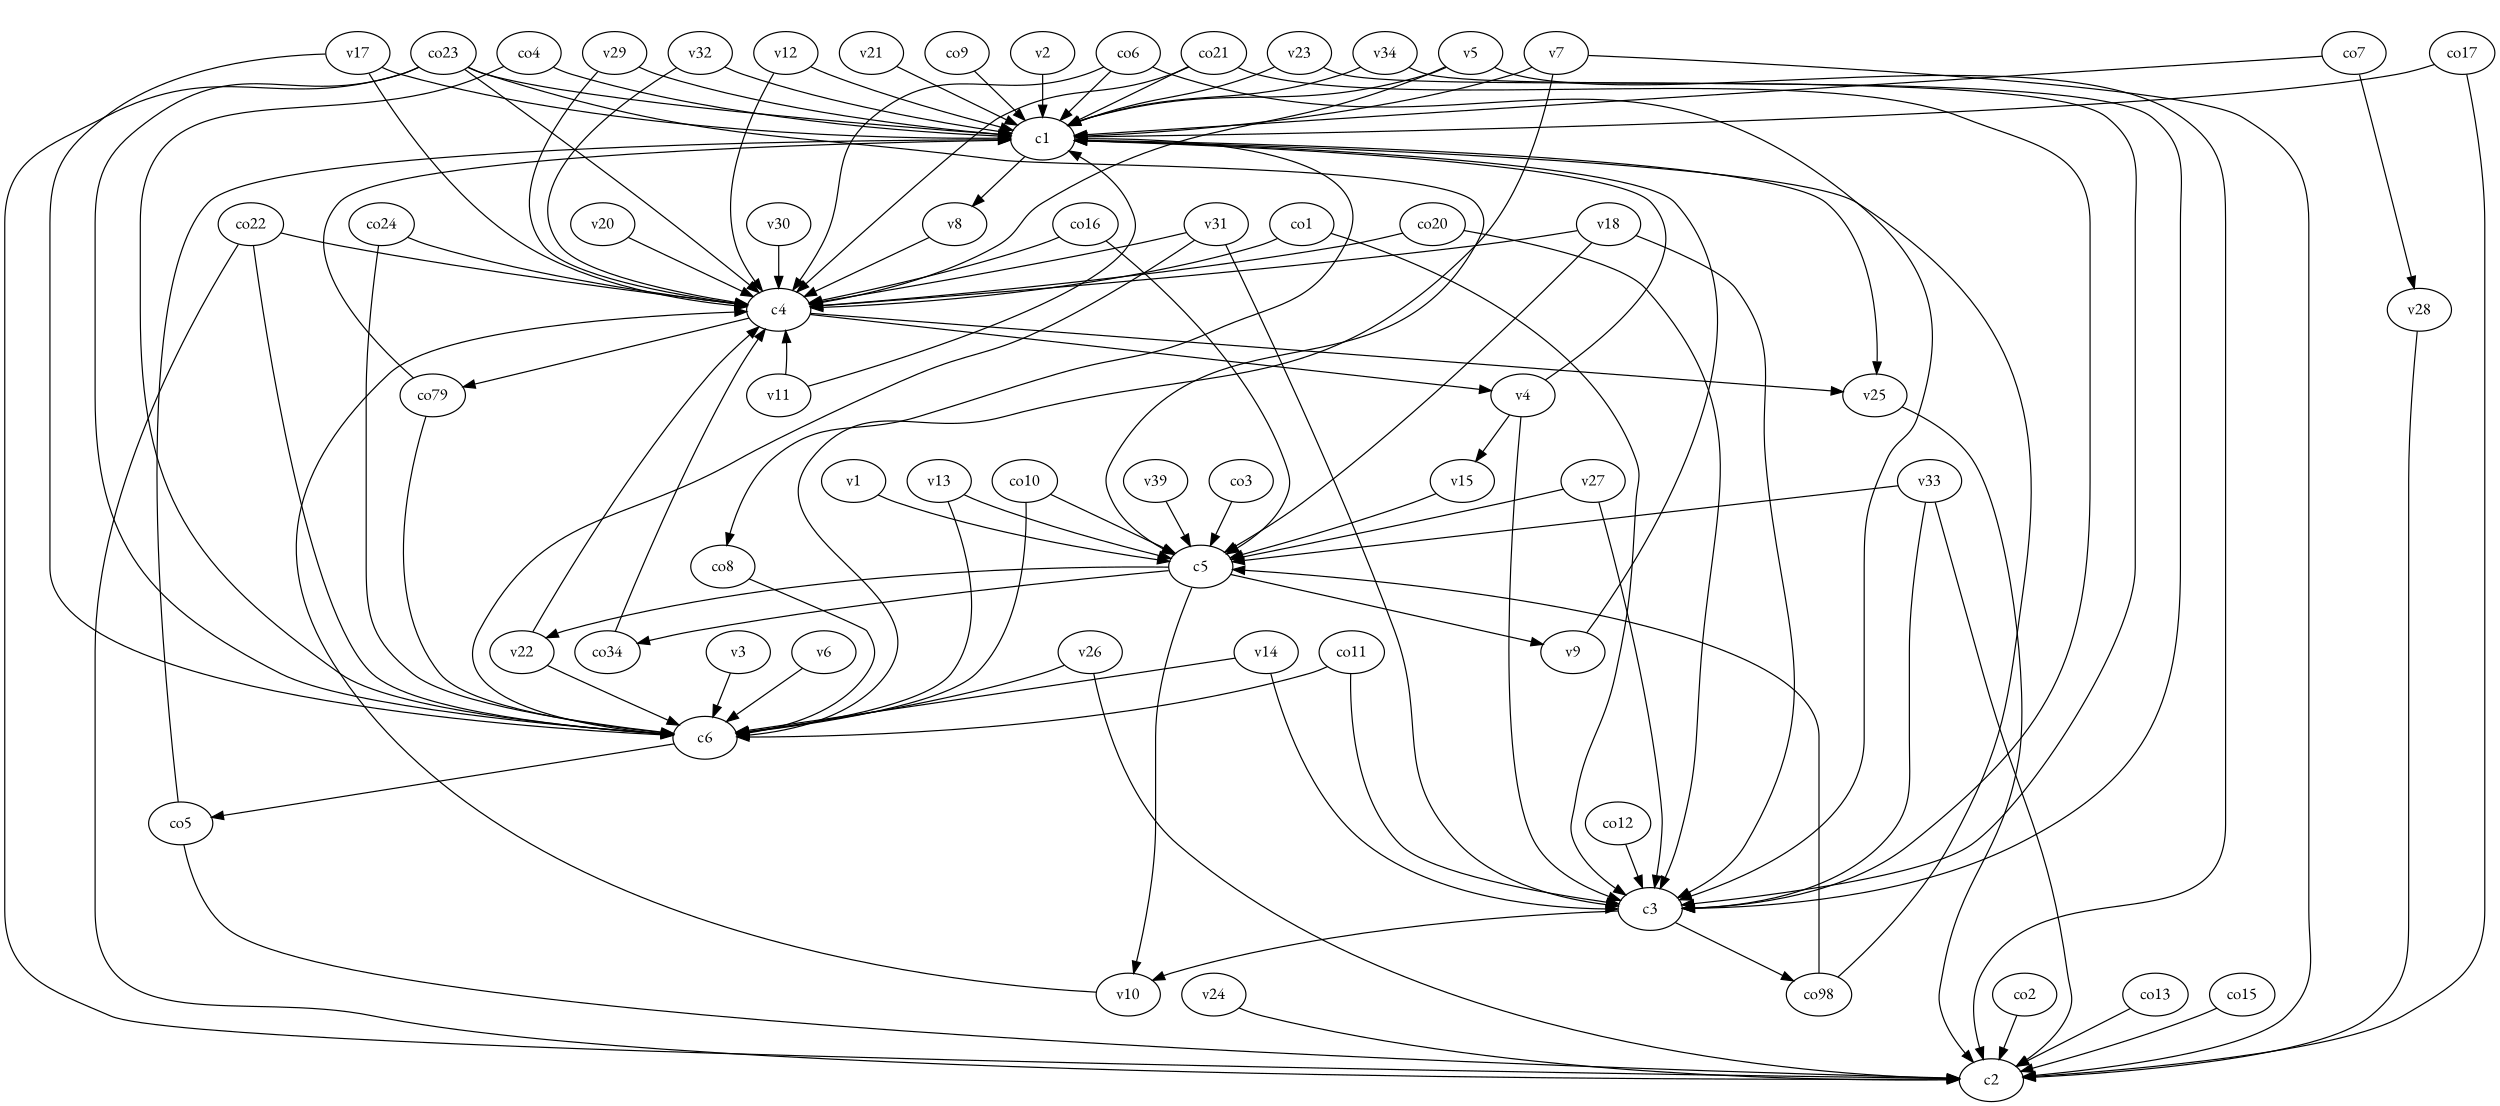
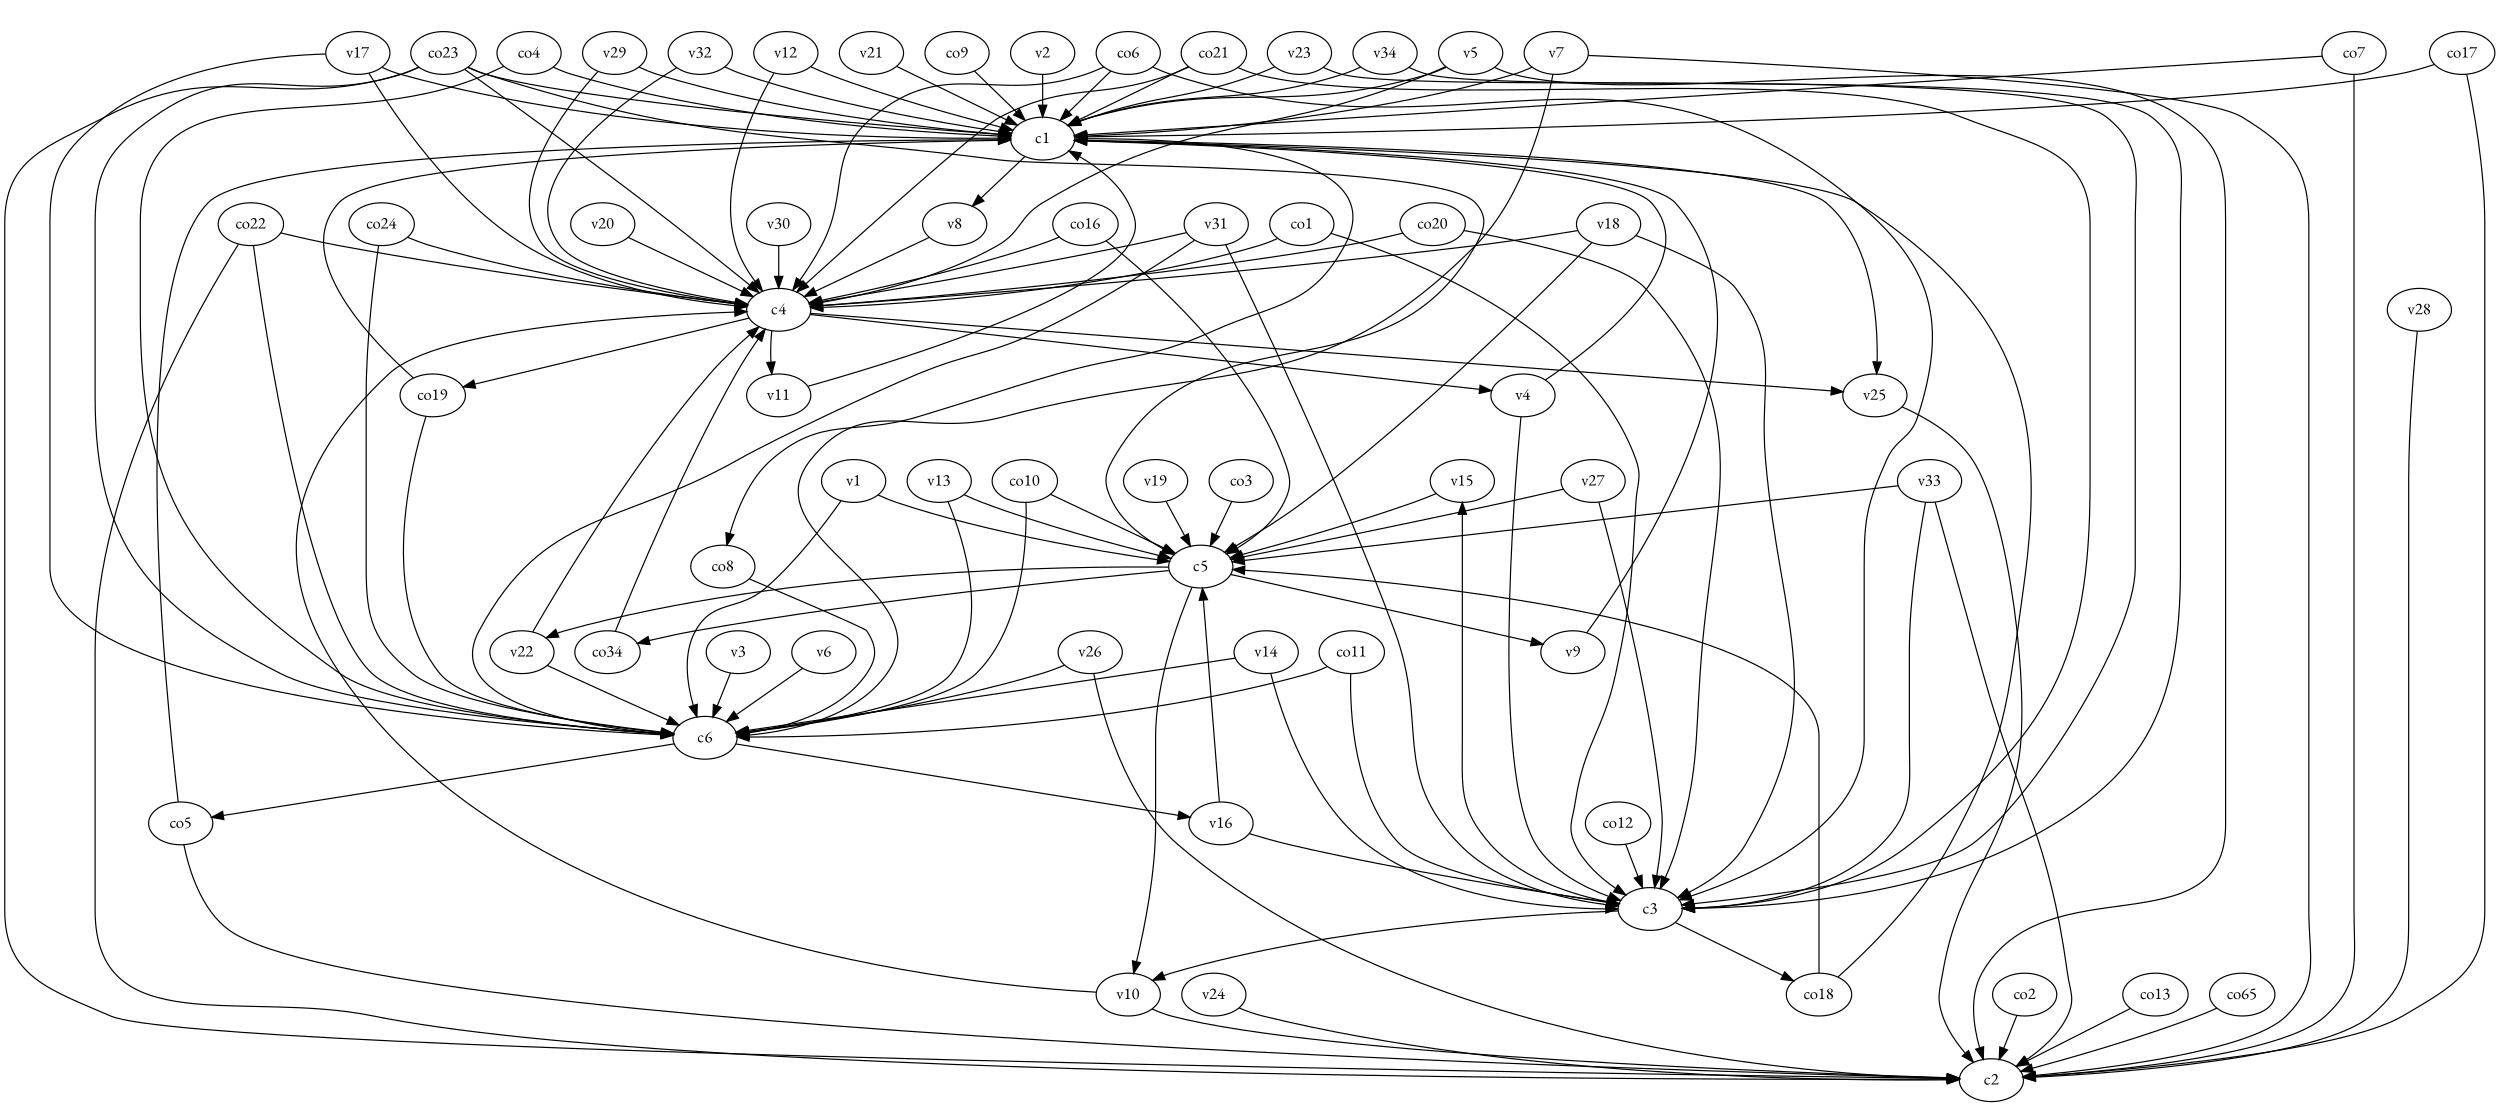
edge "co7" -> "v28": now "co7" -> "c2"
edge "v11" -> "c4": reversed
node "co79": label "co79" -> "co19"
edge "v4" -> "v15": now "c3" -> "v15"
node "v39": label "v39" -> "v19"
edge "v1" -> "c6": added
node "v16": added
node "co98": label "co98" -> "co18"
node "co15": label "co15" -> "co65"
edge "v10" -> "c2": added
